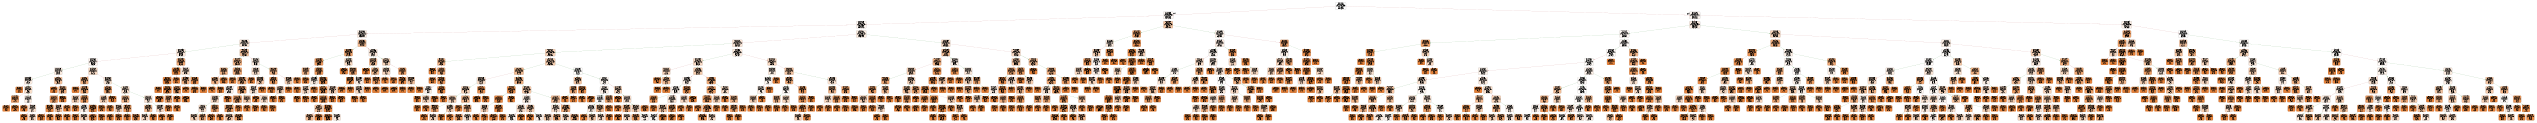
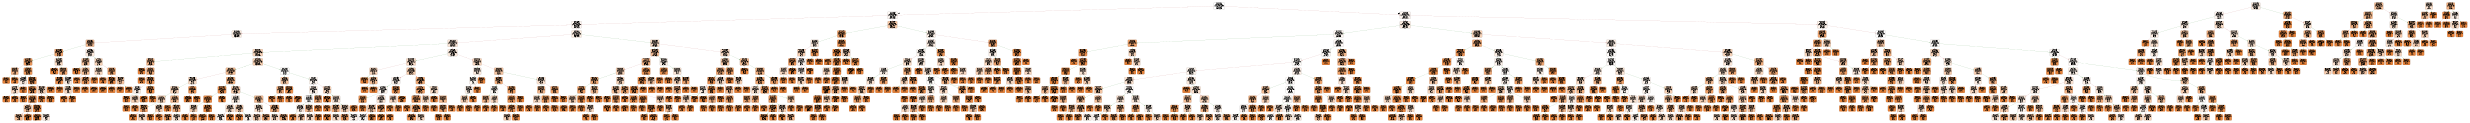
node "z16 ≤ -0.086": removed
node "y16 ≤ 0.625": removed
